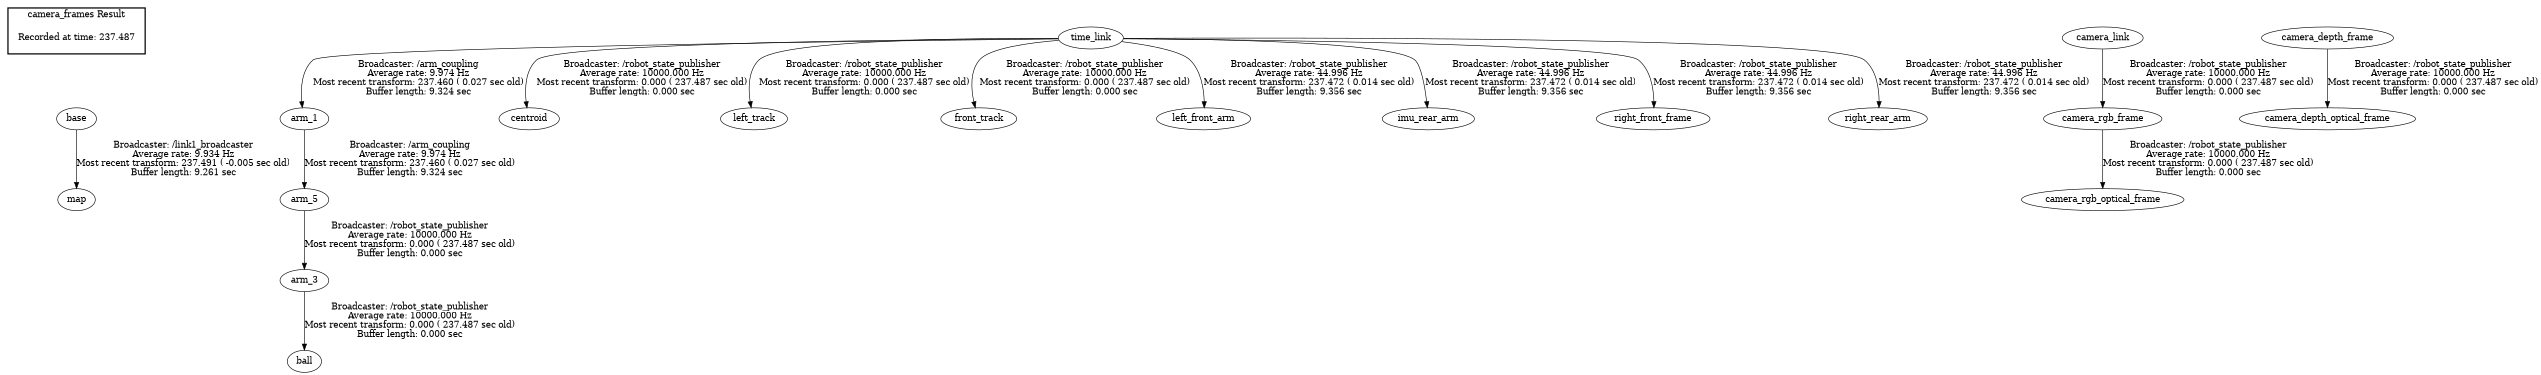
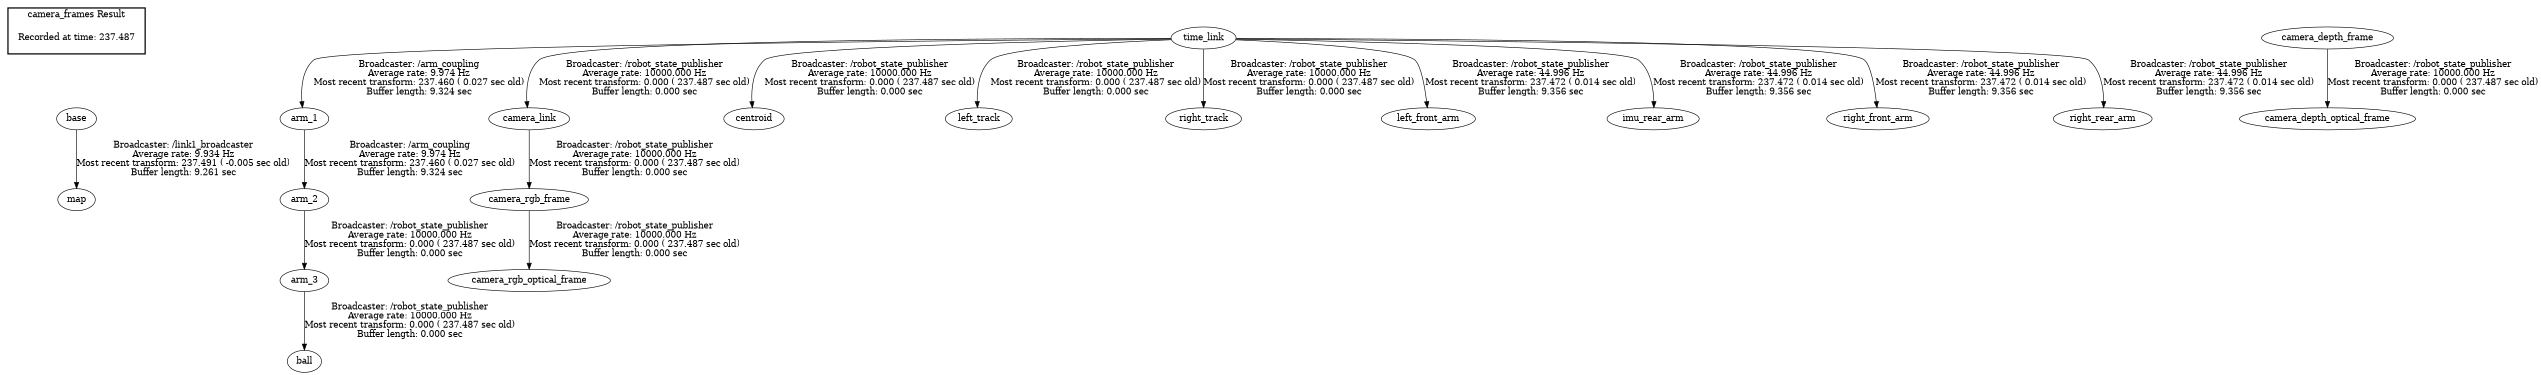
edge "time_link" -> "camera_link": added, label "Broadcaster: /robot_state_publisher Average rate: 10000.000 Hz Most recent transform: 0.000 ( 237.487 sec old) Buffer length: 0.000 sec"
node "front_track": label "front_track" -> "right_track"
node "right_front_frame": label "right_front_frame" -> "right_front_arm"
node "arm_5": label "arm_5" -> "arm_2"
